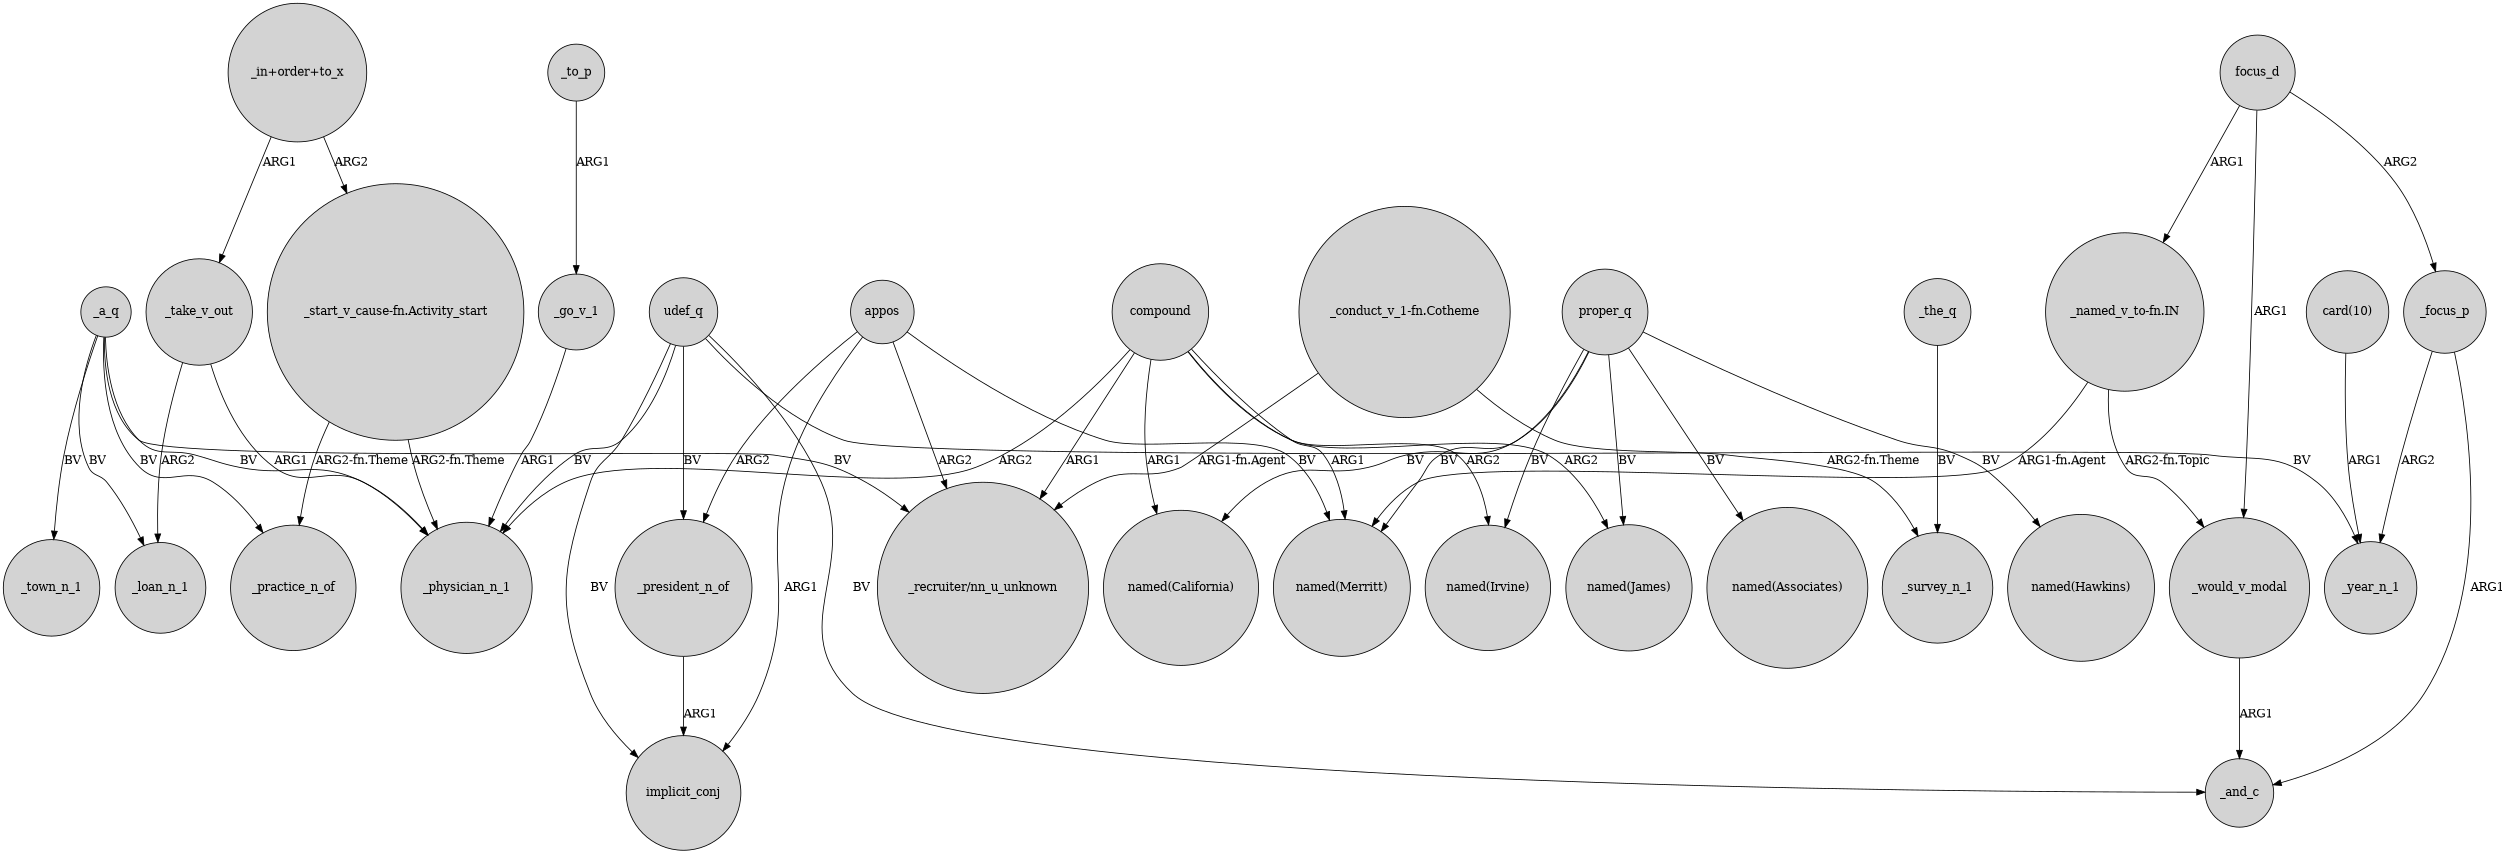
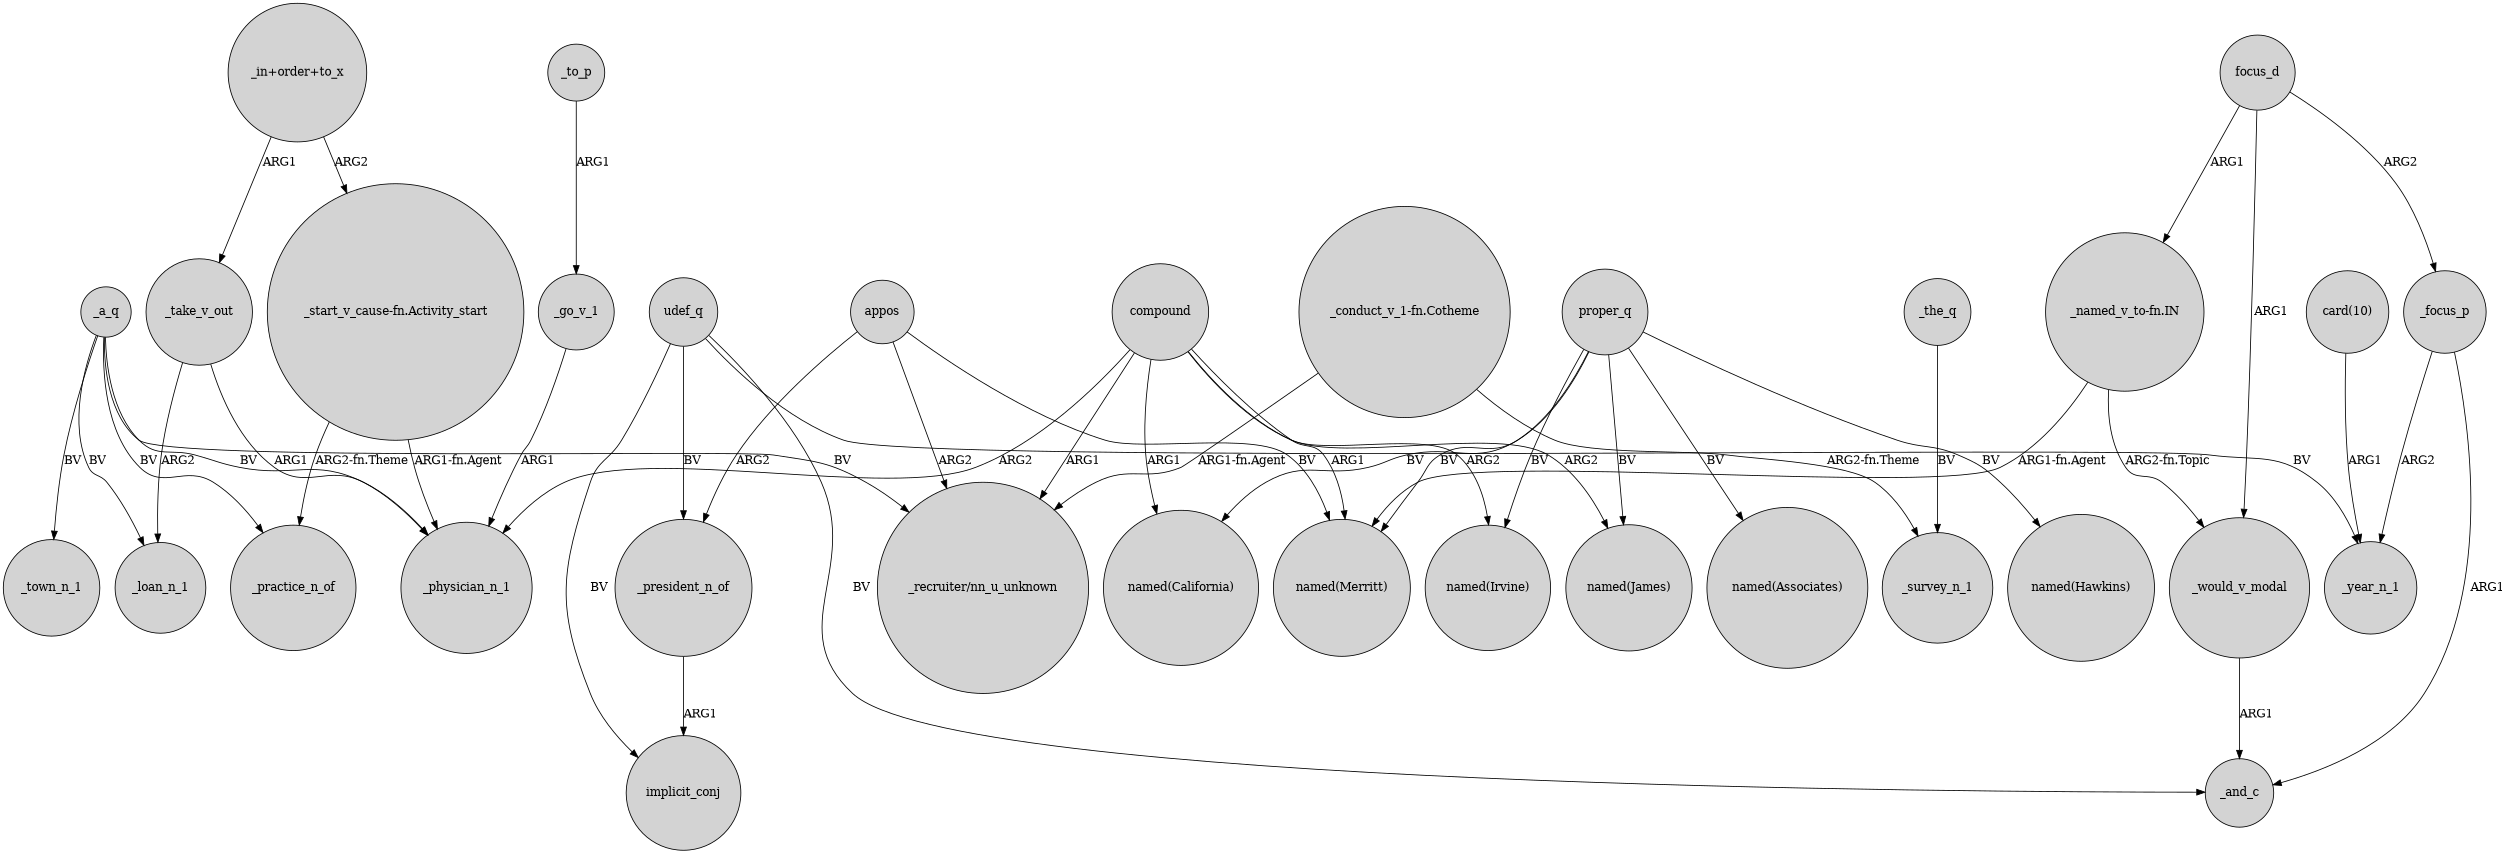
edge "udef_q" -> "_physician_n_1": removed, label "BV"
edge "_start_v_cause-fn.Activity_start" -> "_physician_n_1": label "ARG2-fn.Theme" -> "ARG1-fn.Agent"
edge "appos" -> "implicit_conj": removed, label "ARG1"
